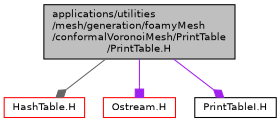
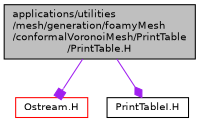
node "HashTable.H": removed
